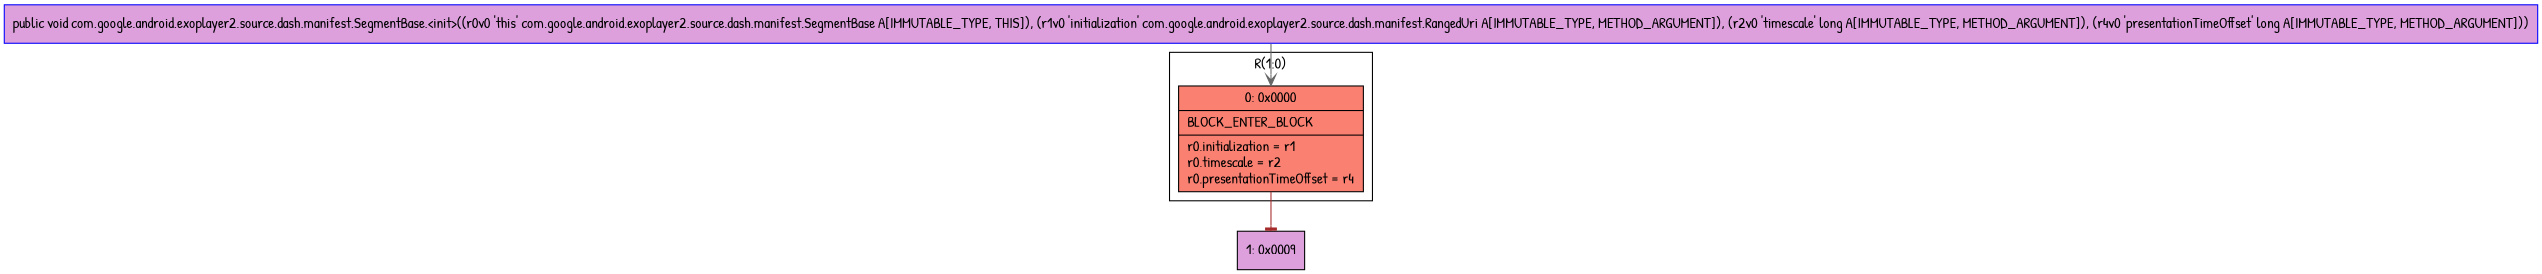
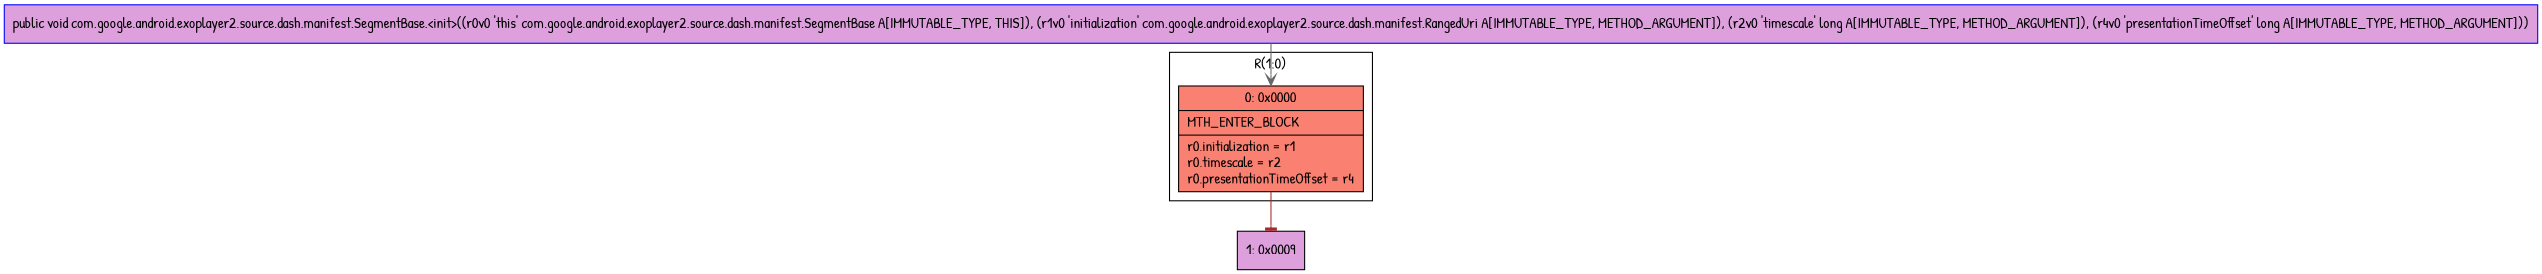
node "0: 0x0000": text "BLOCK_ENTER_BLOCK" -> "MTH_ENTER_BLOCK"
